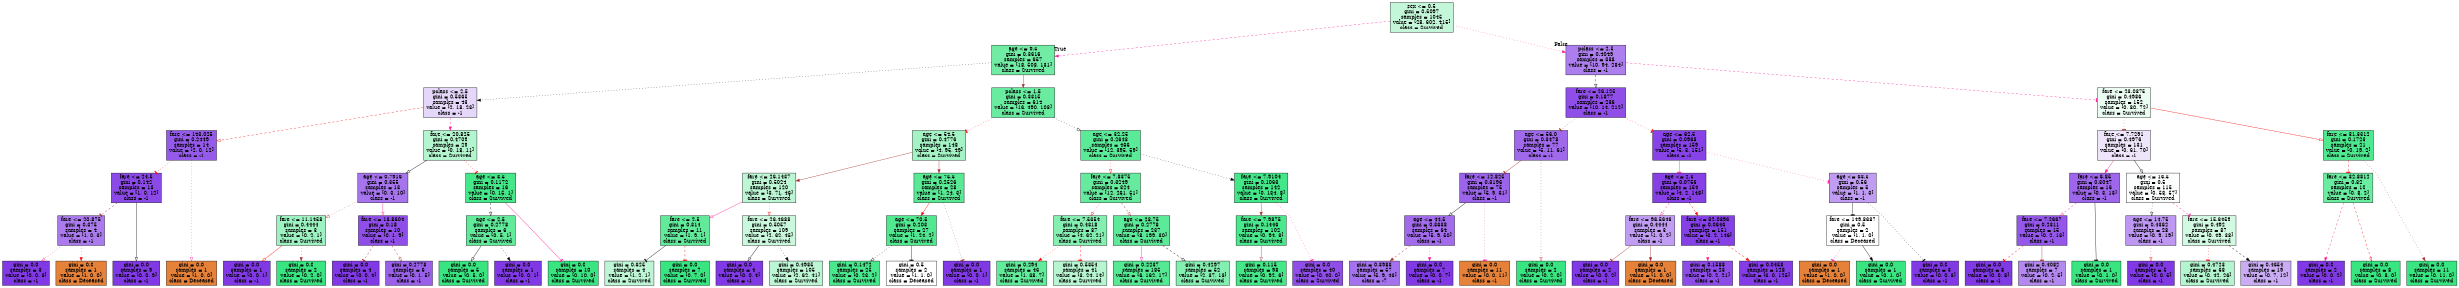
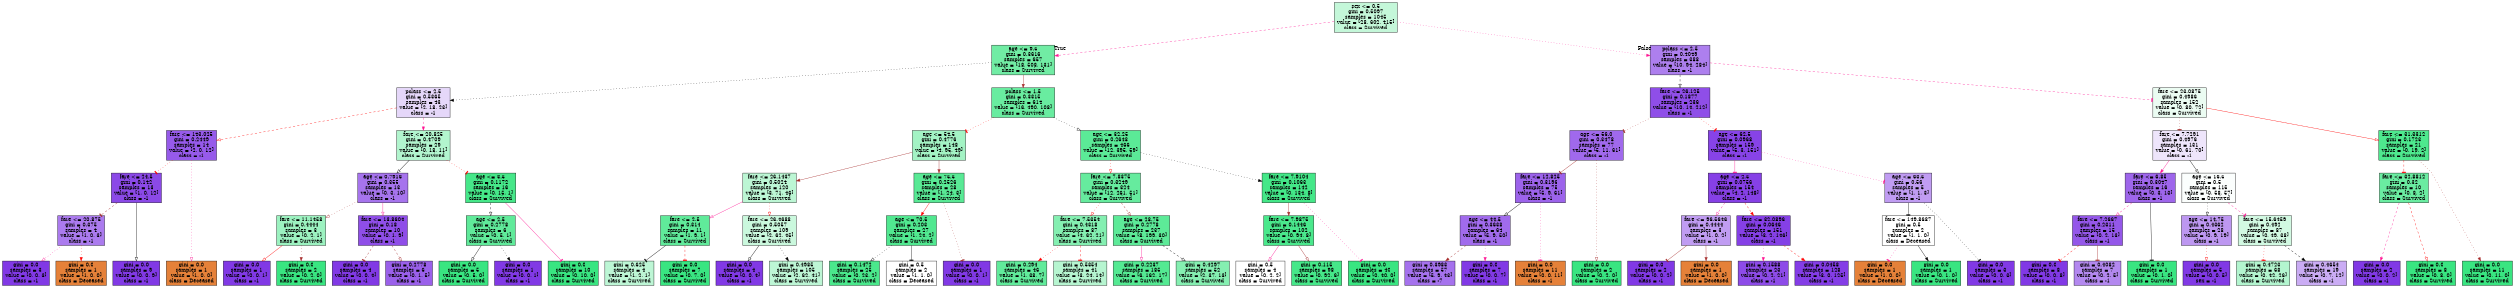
node "gini = 0.5 samples = 4 value = [0, 2, 2] class = Survived": added
node "gini = 0.0 samples = 40 value = [0, 40, 0] class = Survived": fillcolor #8139e5e3 -> #39e581ff
node "gini = 0.0 samples = 5 value = [0, 0, 5] class = -1": label "gini = 0.0 samples = 5 value = [0, 0, 5] class = -1" -> "gini = 0.0 samples = 5 value = [0, 0, 5] sex = -1"
